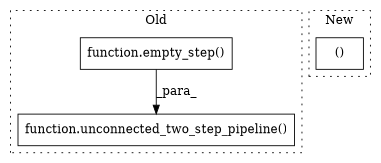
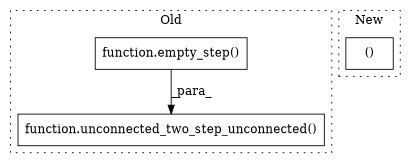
node "function.unconnected_two_step_pipeline()": label "function.unconnected_two_step_pipeline()" -> "function.unconnected_two_step_unconnected()"
